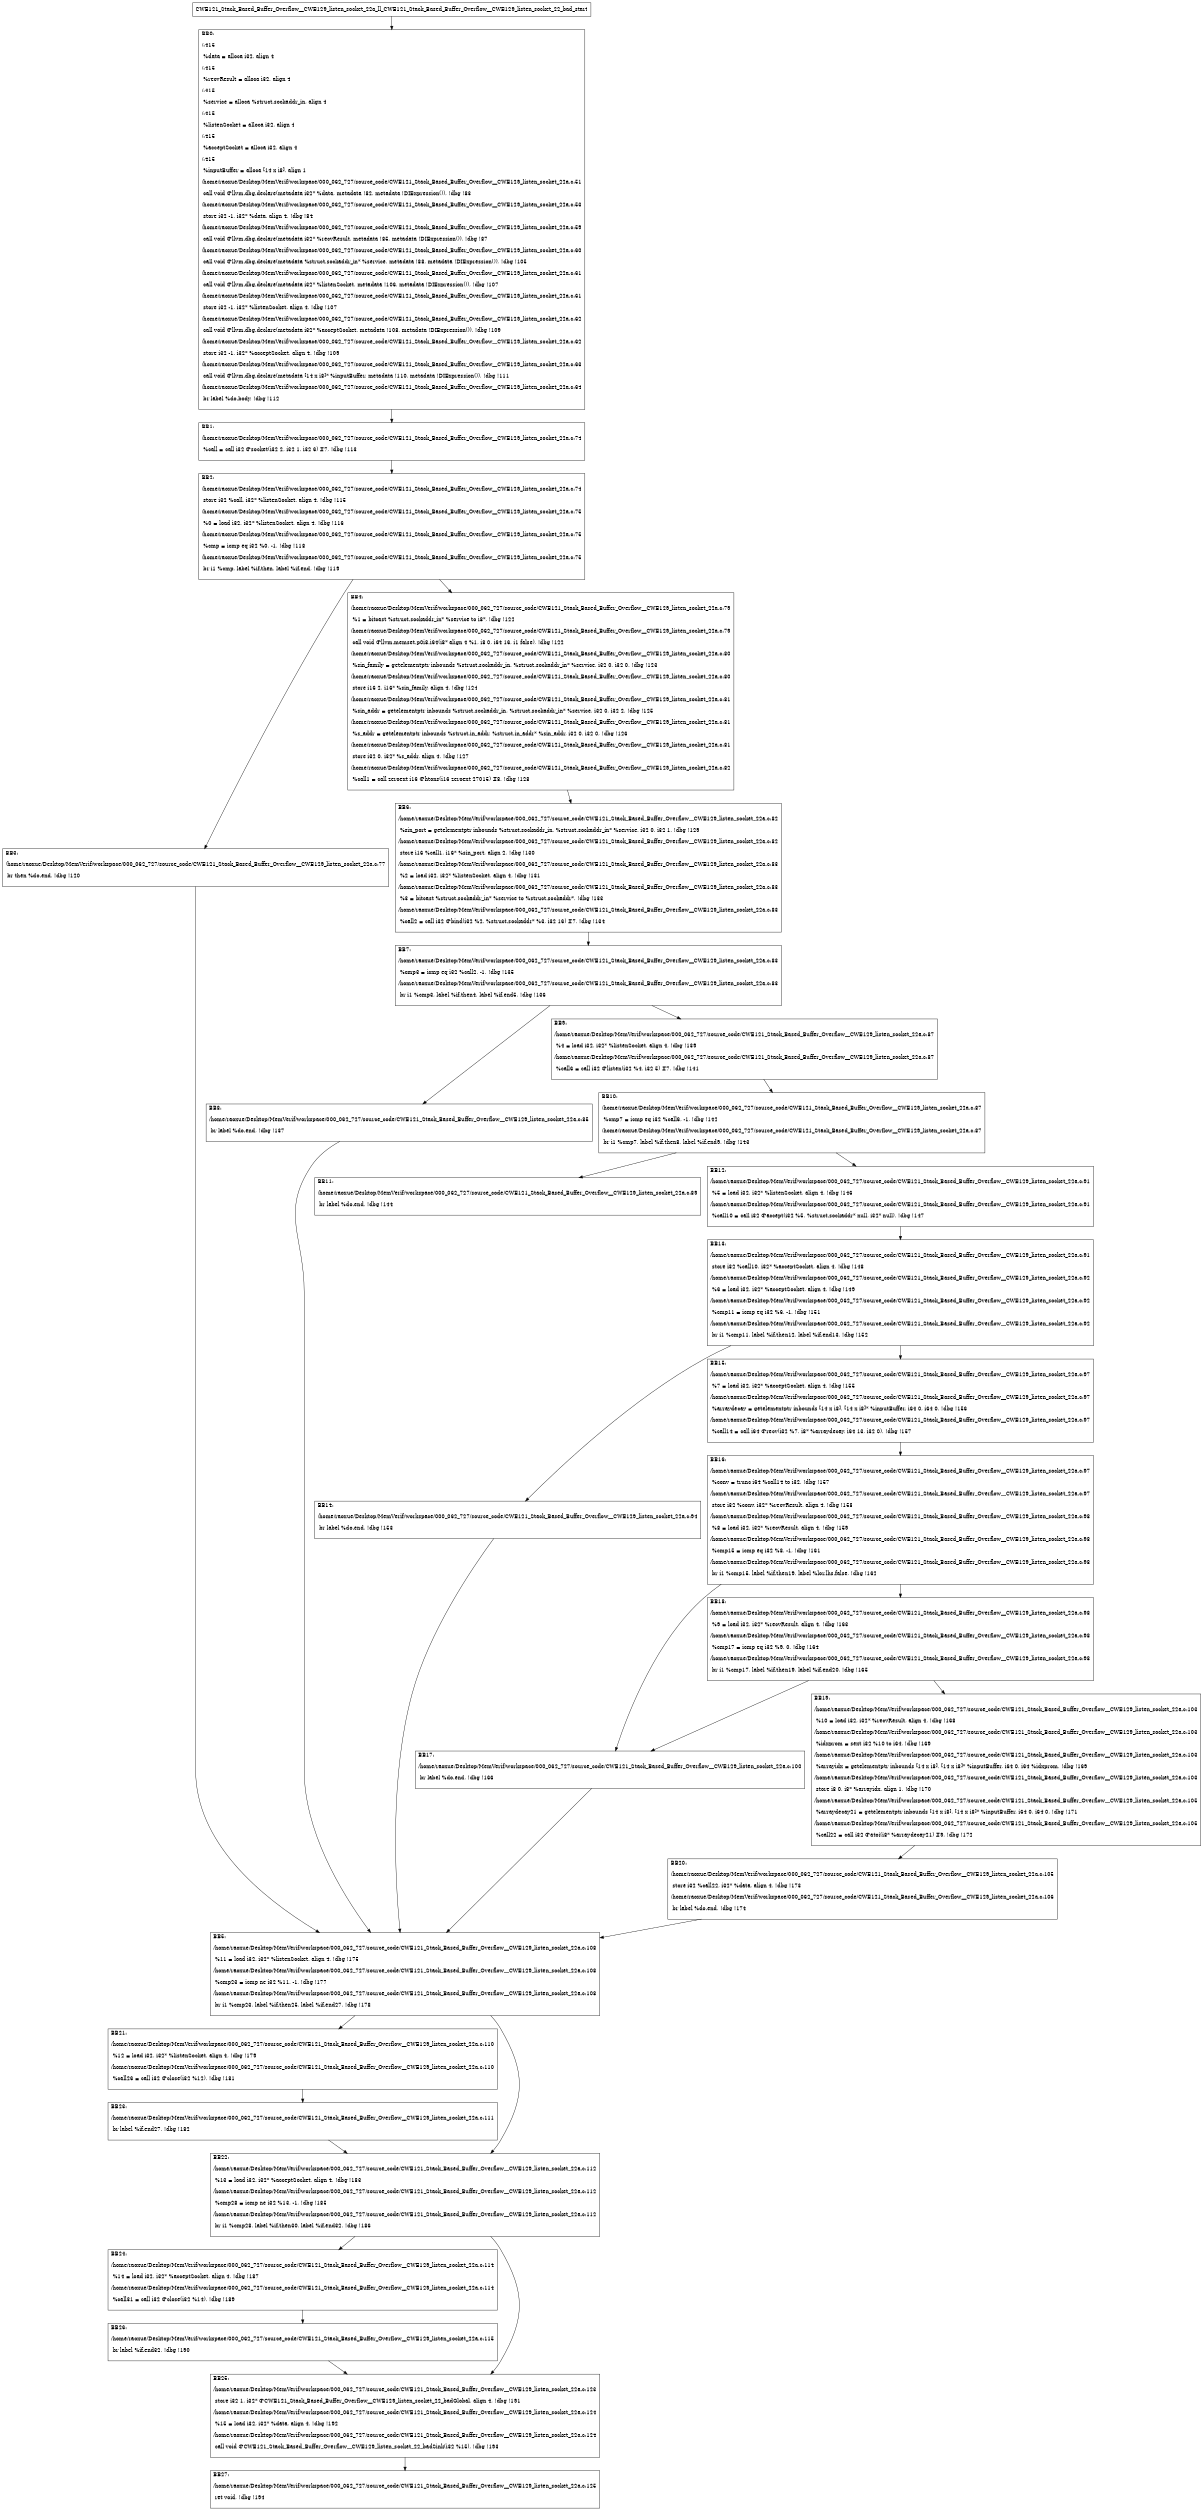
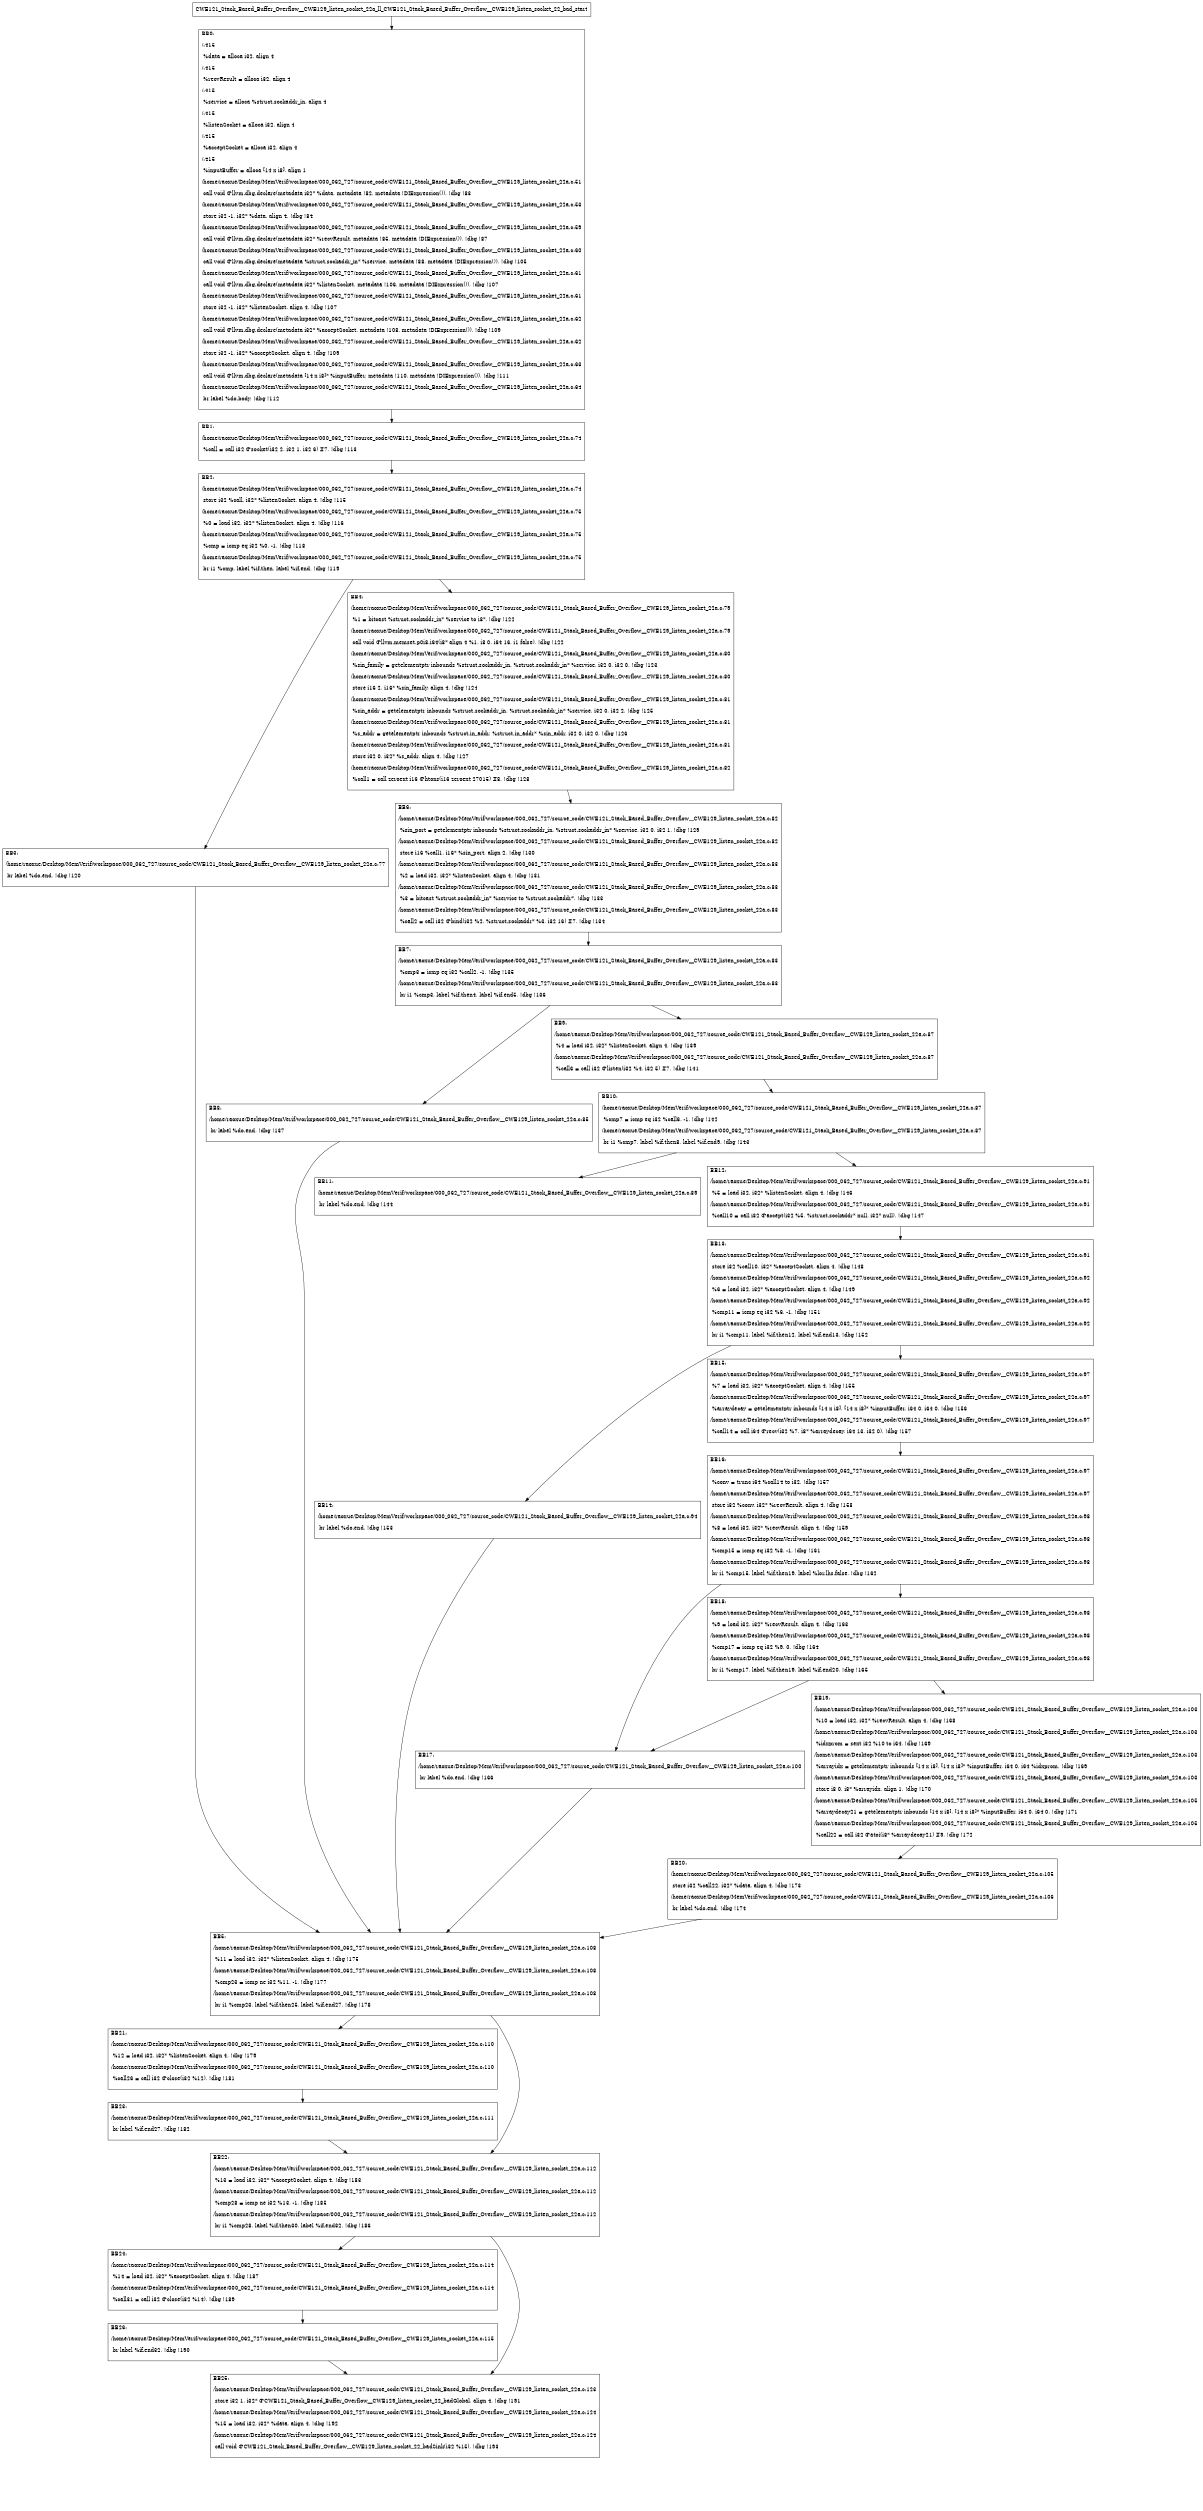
node "BB3:": text "br then %do.end, !dbg !120" -> "br label %do.end, !dbg !120"
node "BB27:": removed
